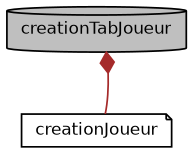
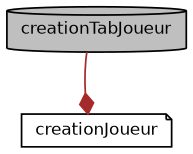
edge "creationJoueur" -> "creationTabJoueur": reversed
